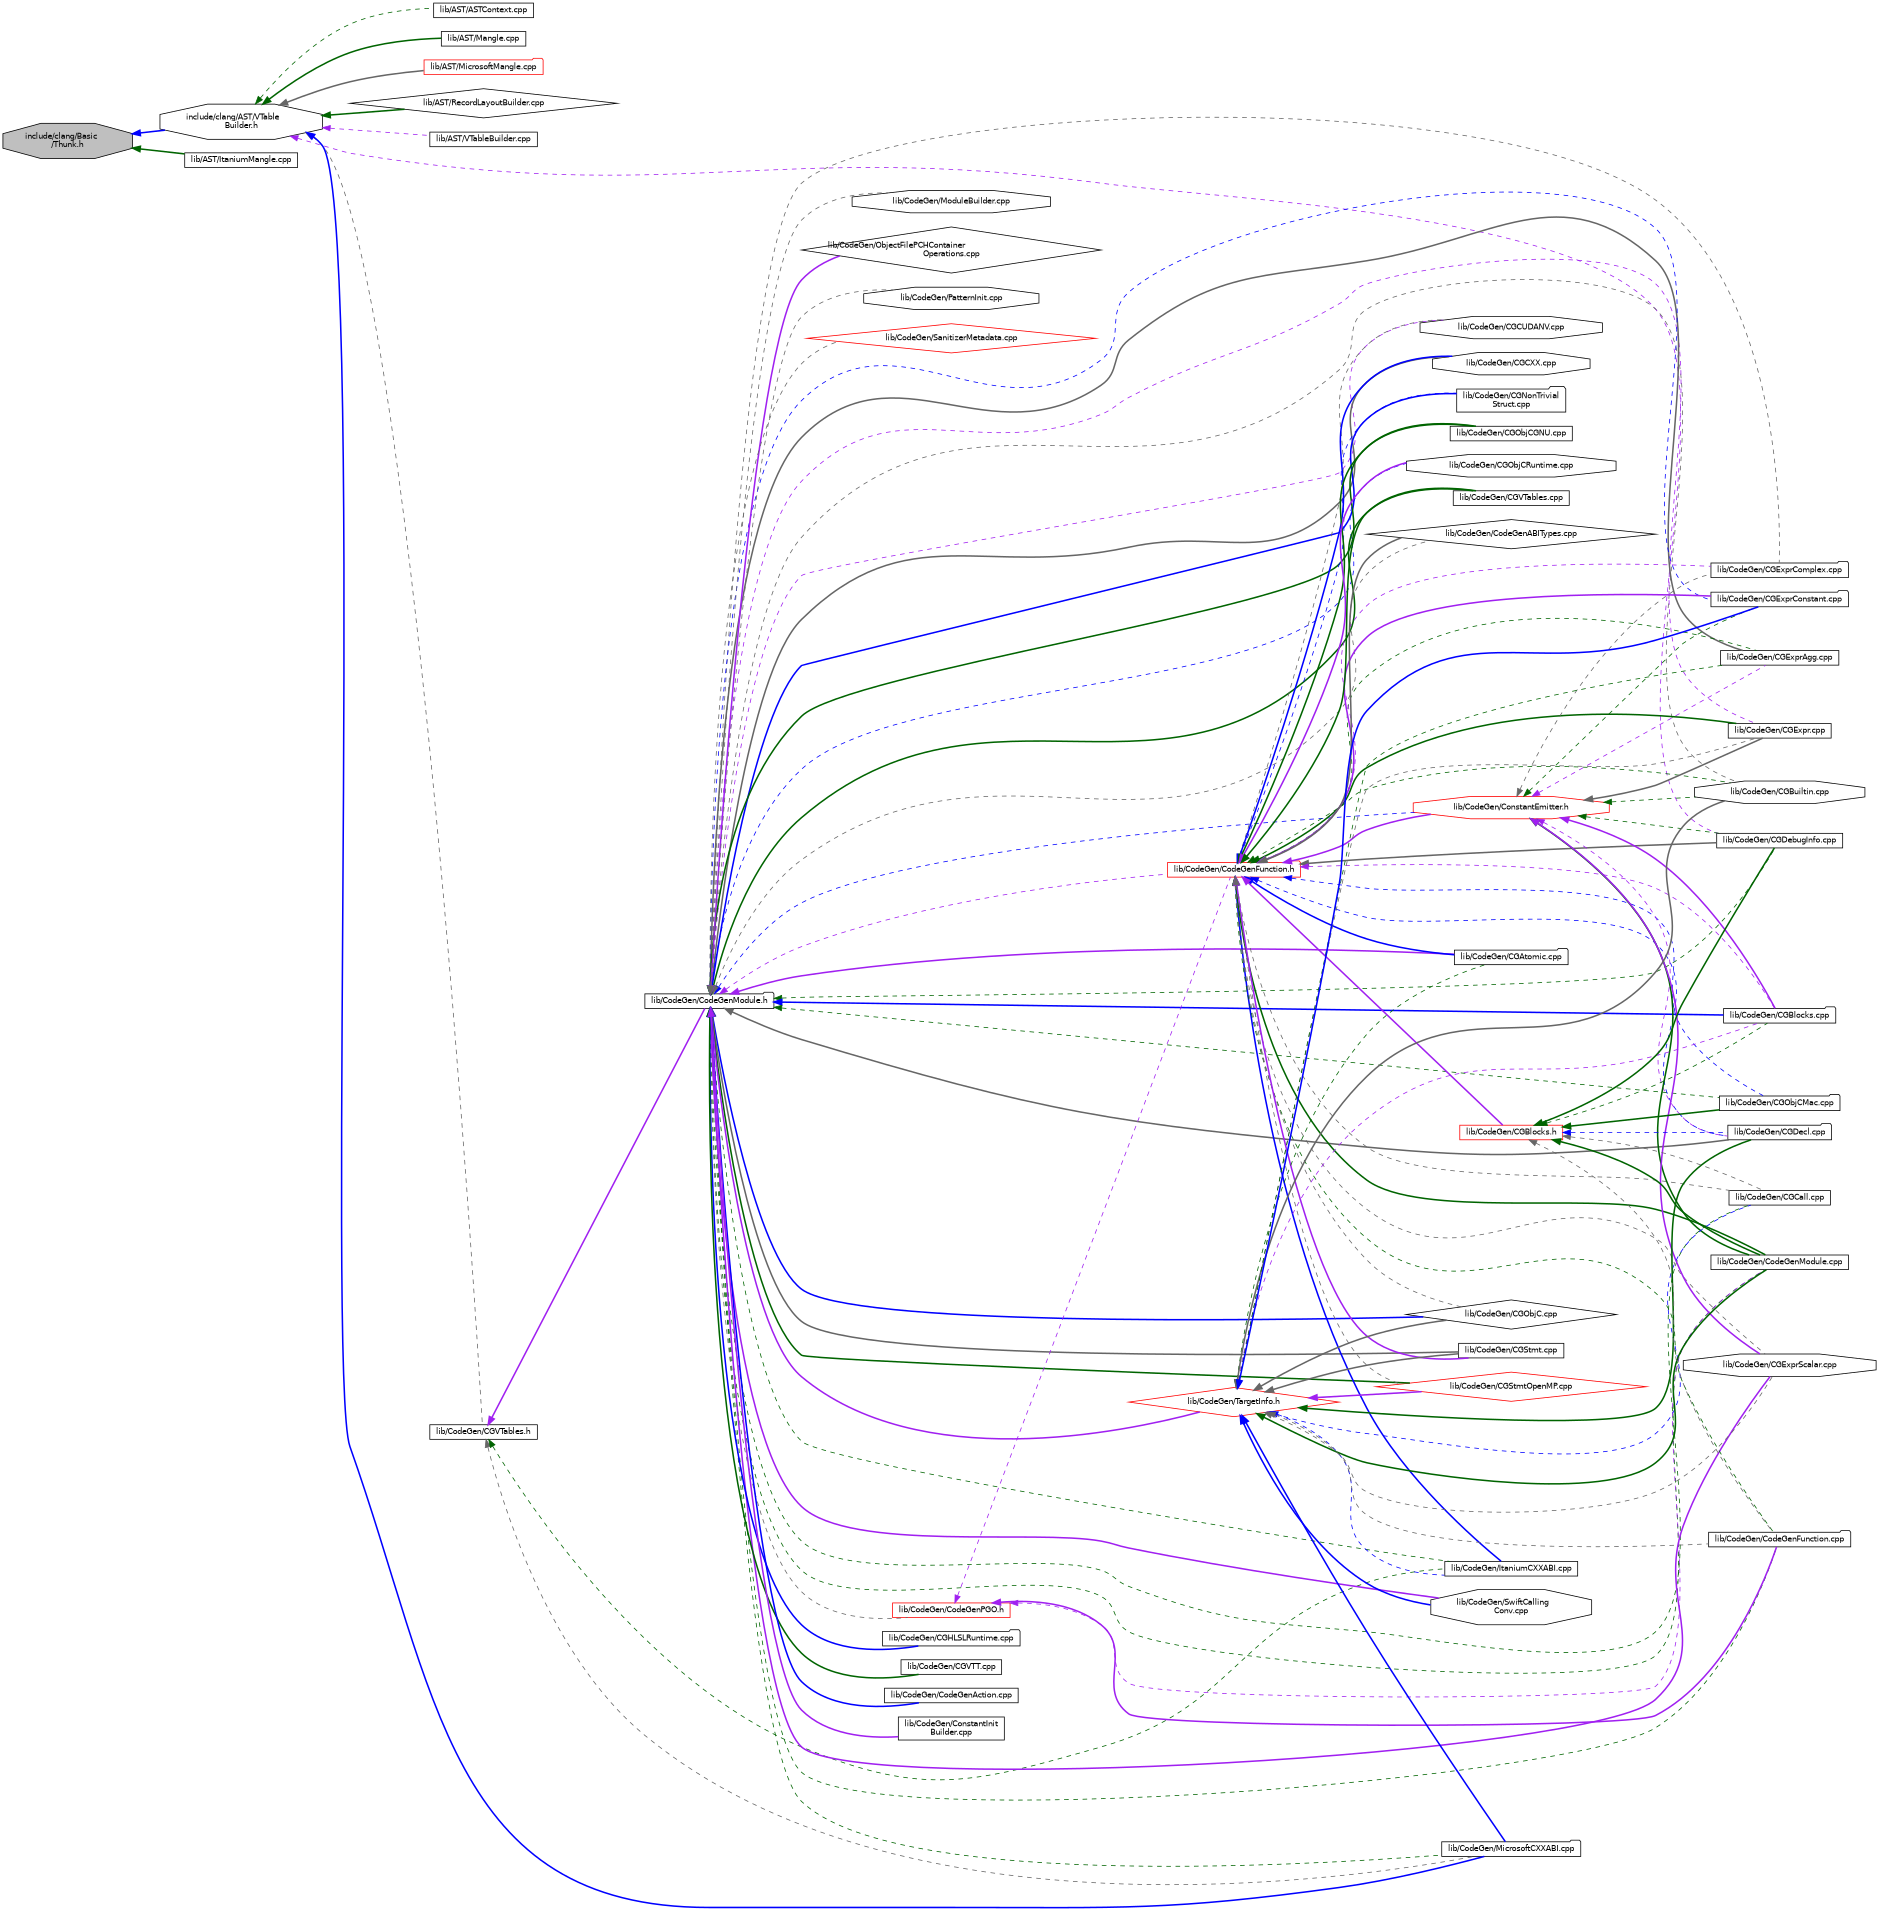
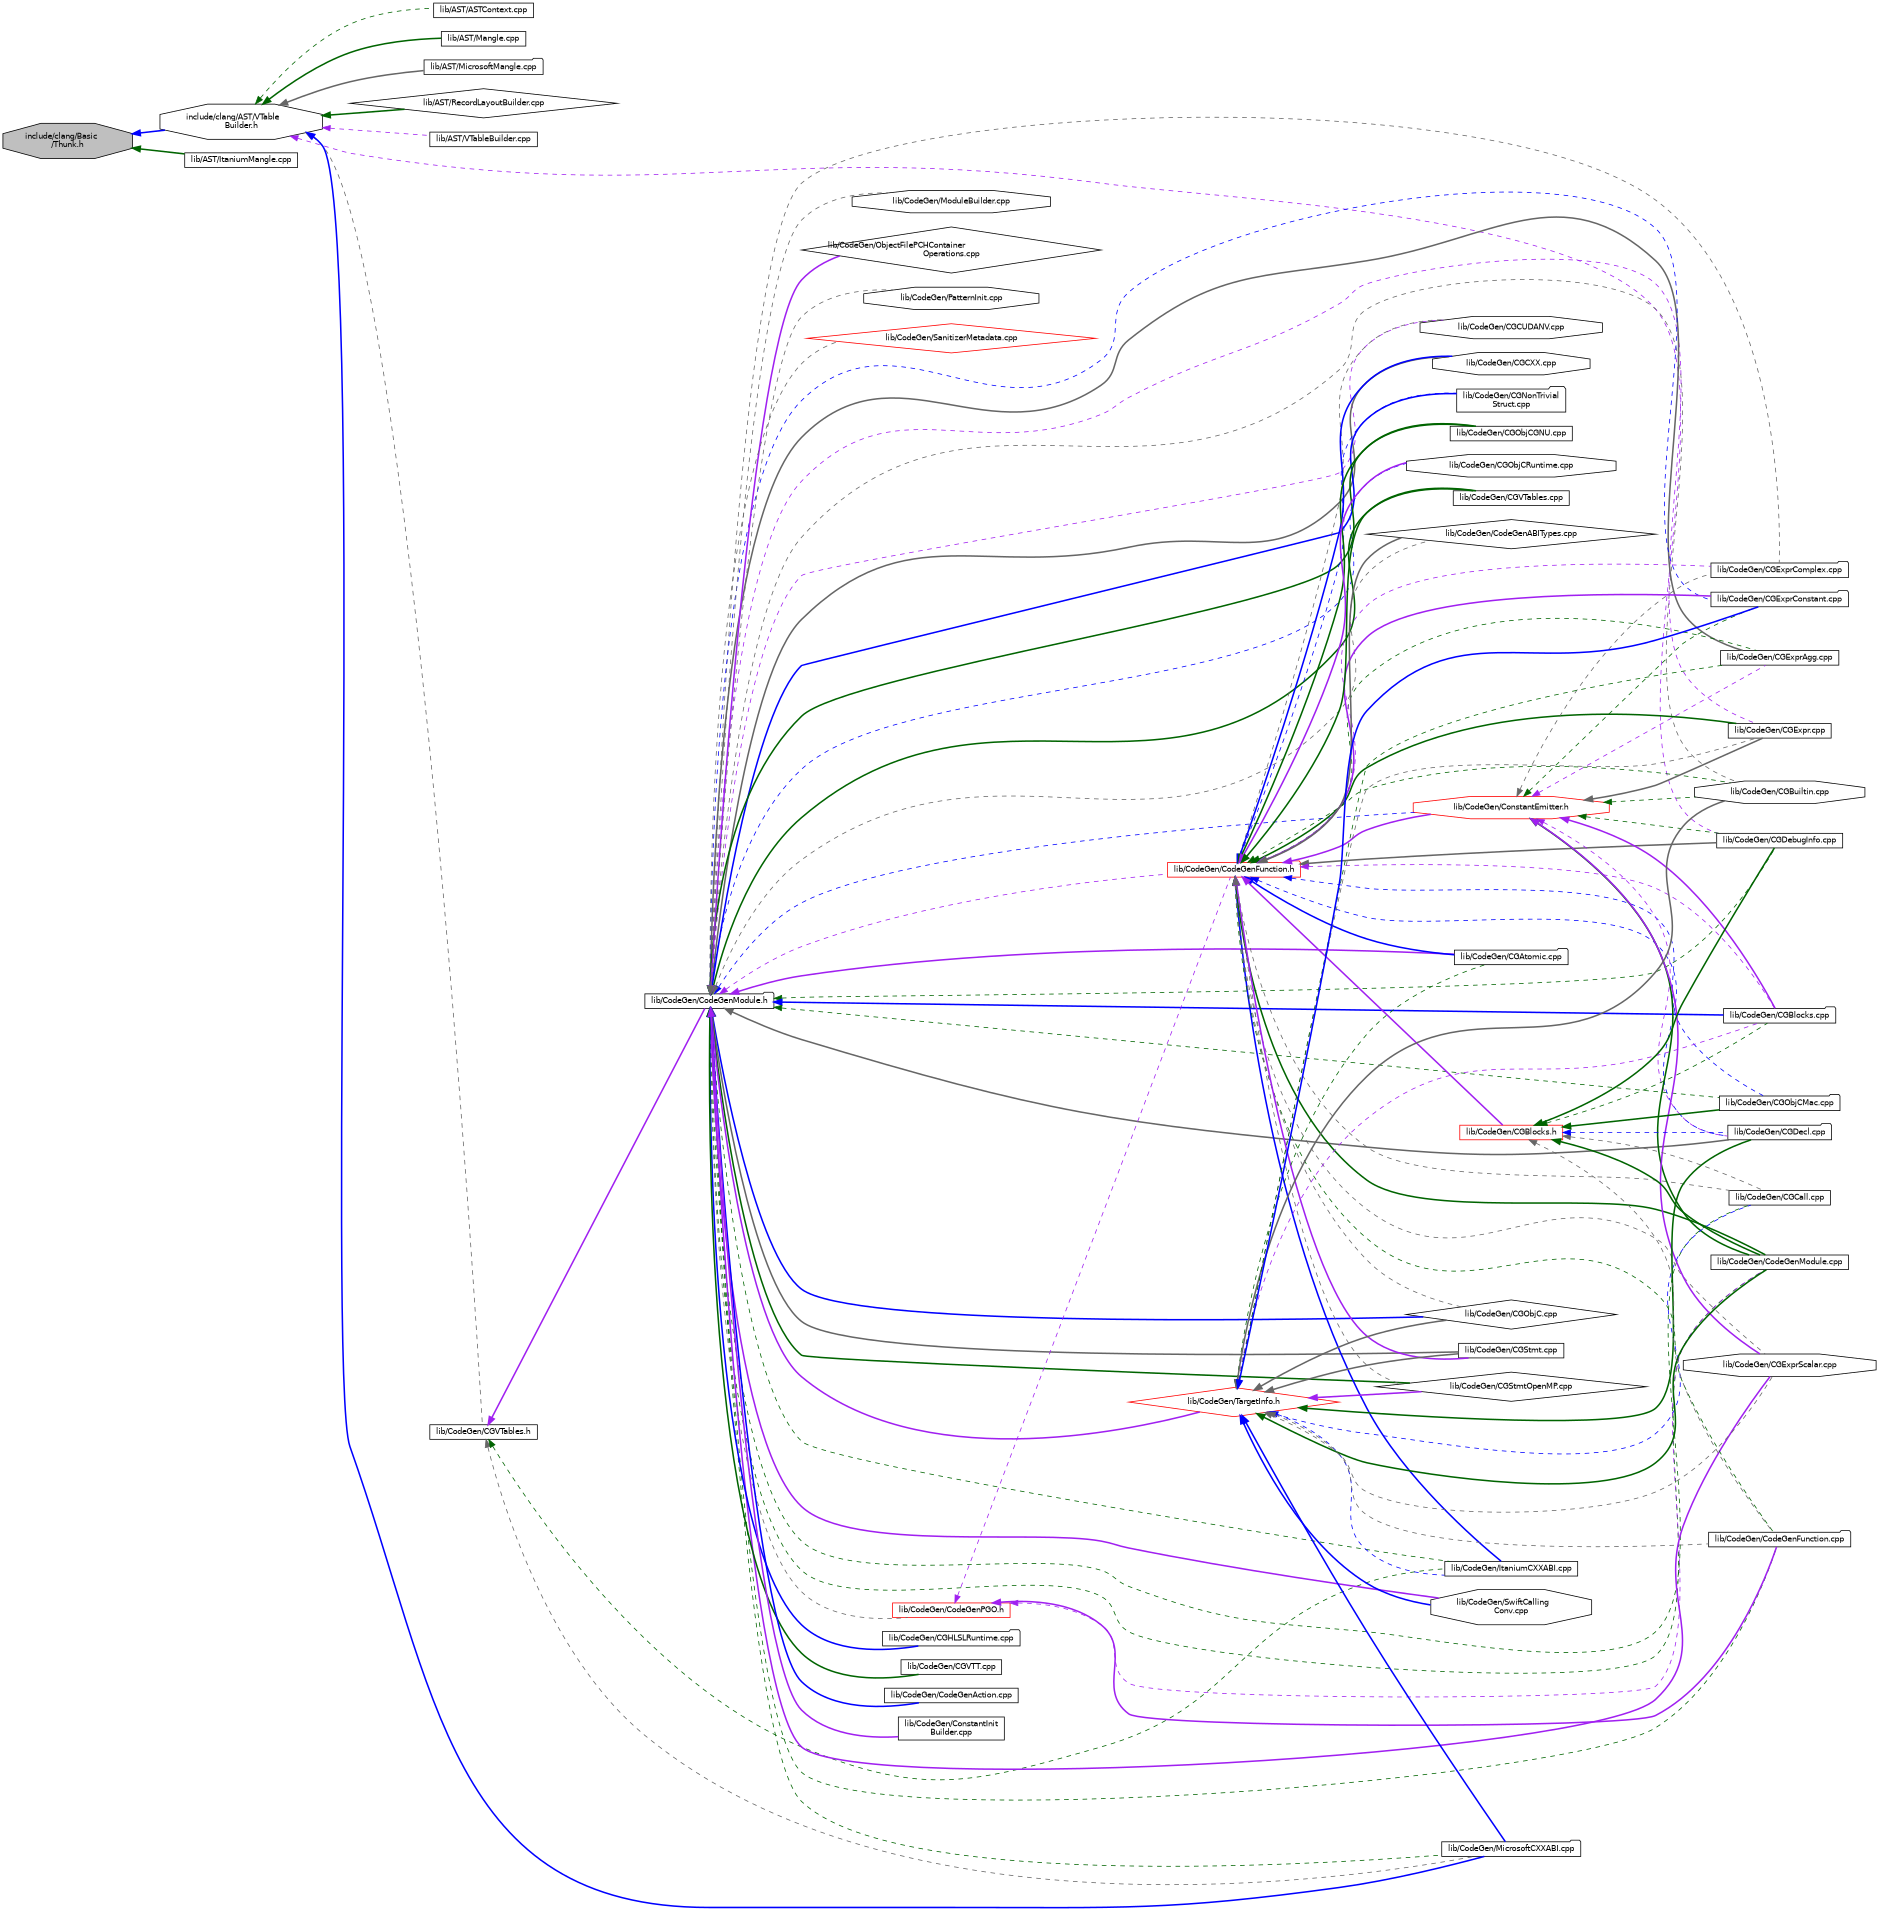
node "lib/AST/MicrosoftMangle.cpp": color red -> black
node "lib/CodeGen/CGStmtOpenMP.cpp": color red -> black
